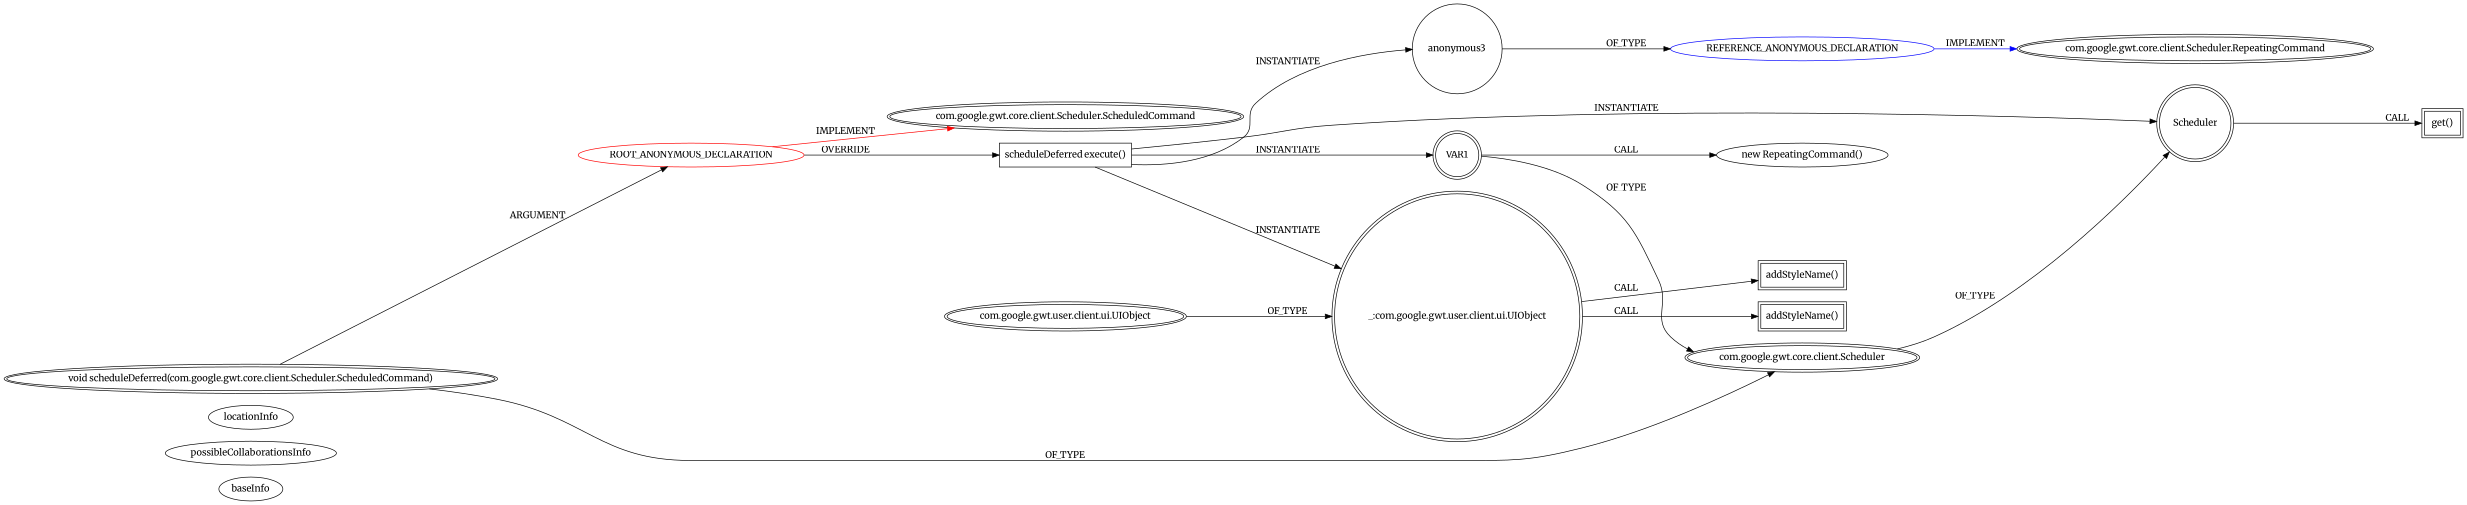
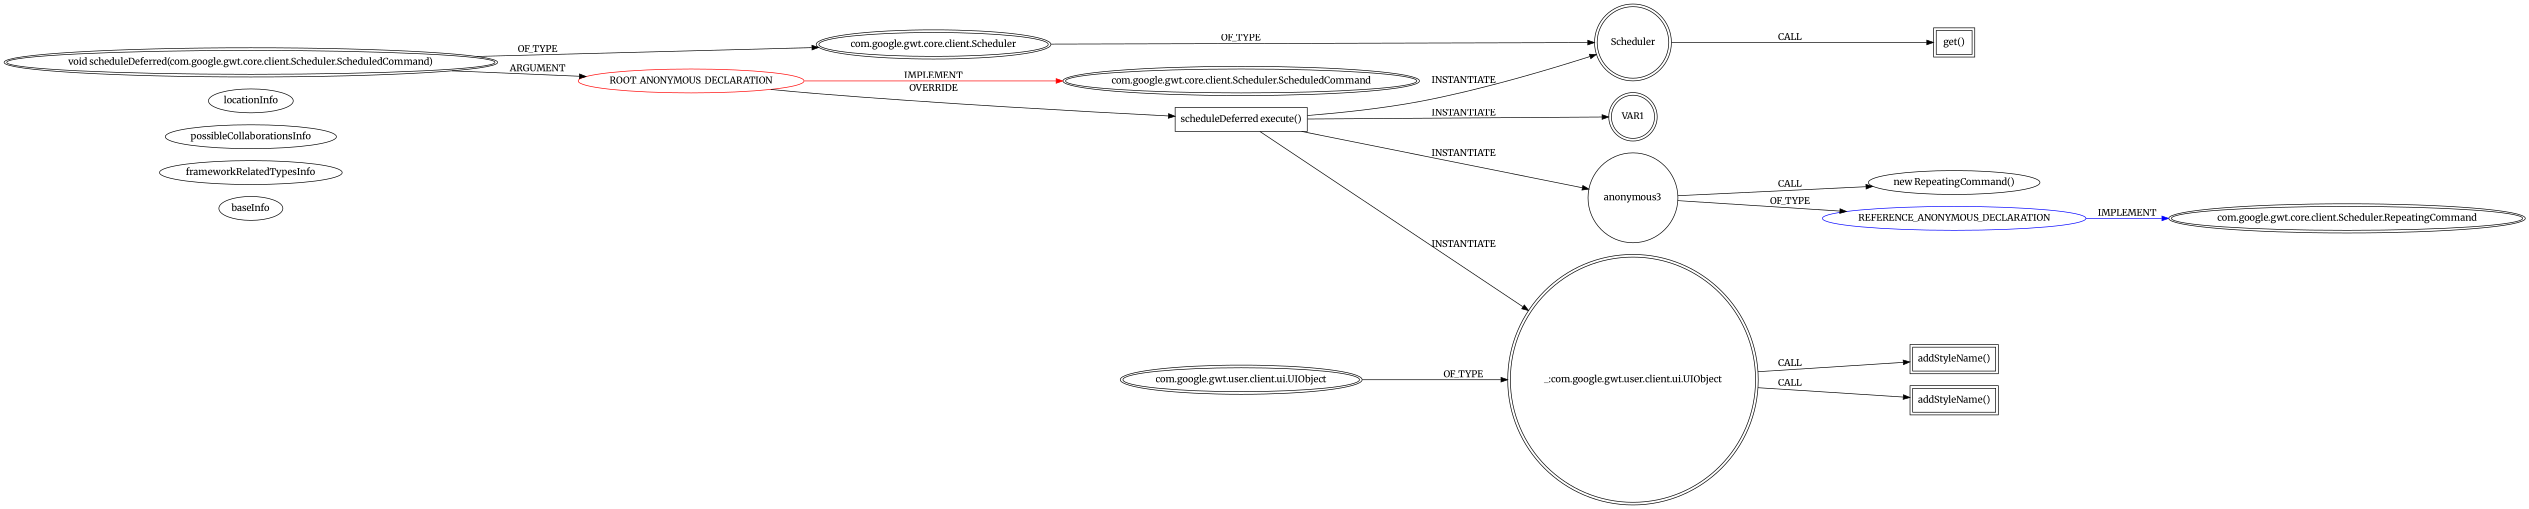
edge "VAR1" -> "new RepeatingCommand()": now "anonymous3" -> "new RepeatingCommand()"
node "frameworkRelatedTypesInfo": added
edge "VAR1" -> "com.google.gwt.core.client.Scheduler": removed, label "OF_TYPE"
